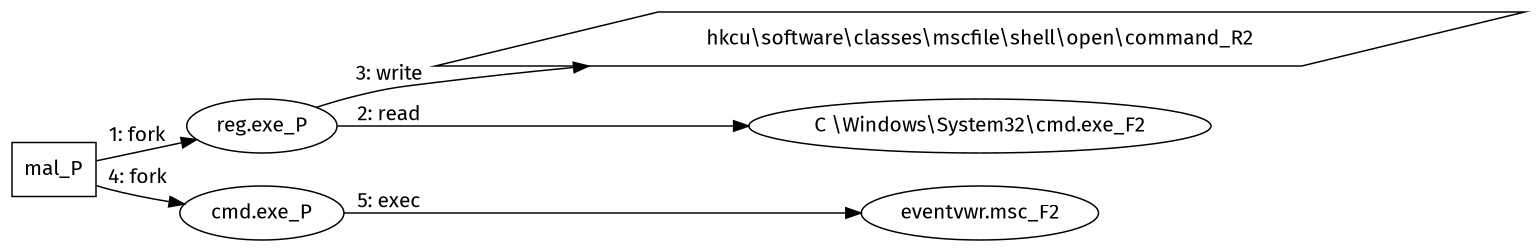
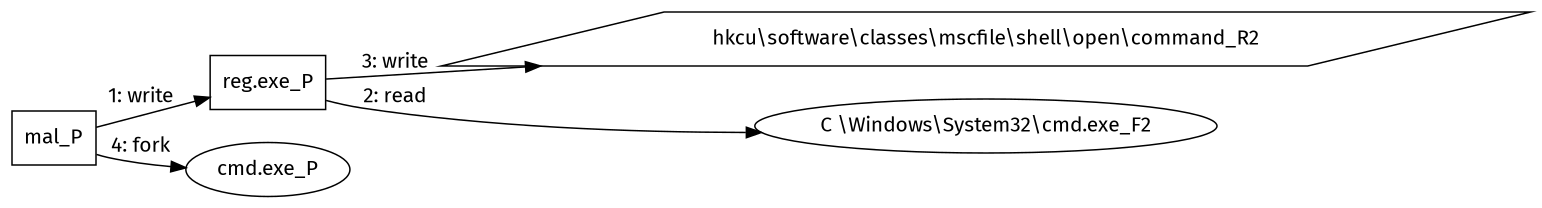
node "reg.exe_P": shape ellipse -> box
edge "mal_P" -> "reg.exe_P": label "1: fork" -> "1: write"
node "eventvwr.msc_F2": removed
